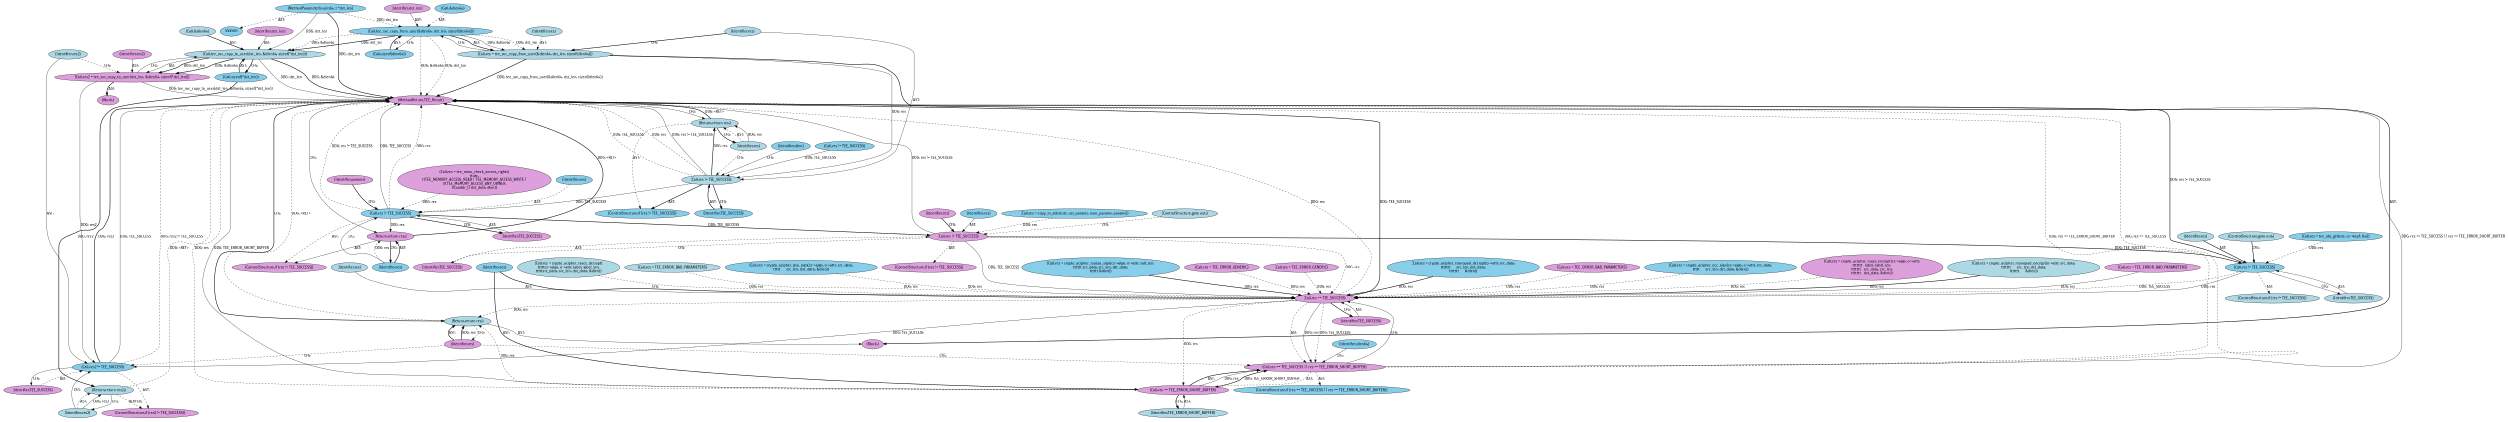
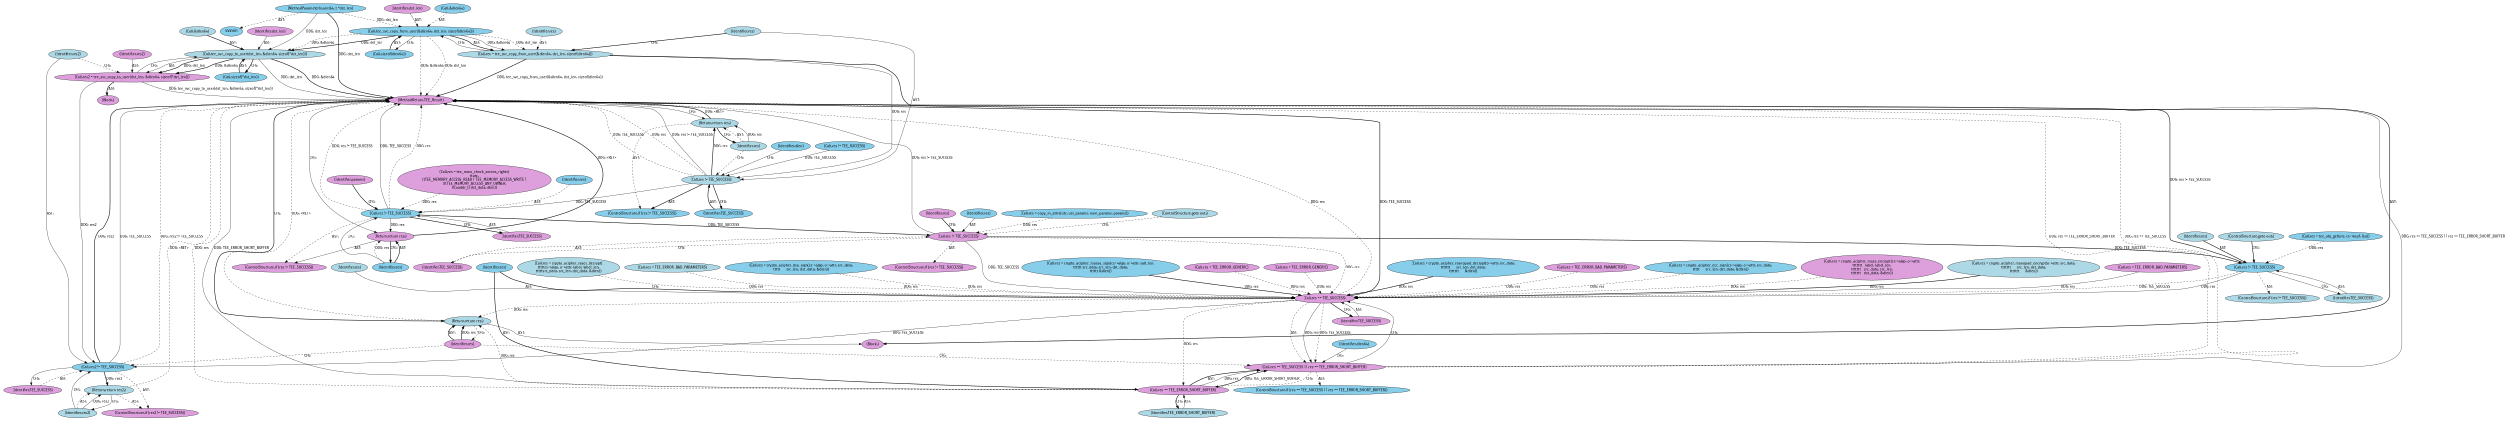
edge "(Call,sizeof(*dst_len))" -> "(Return,return res2;)": now "(Call,res2 != TEE_SUCCESS)" -> "(Return,return res2;)"
edge "(Call,res == TEE_SUCCESS || res == TEE_ERROR_SHORT_BUFFER)" -> "(Call,res == TEE_ERROR_SHORT_BUFFER)": label "AST: " -> "CFG: "
edge "(Return,return res2;)" -> "(ControlStructure,if (res2 != TEE_SUCCESS))": label "BUFFER: " -> "AST: "
